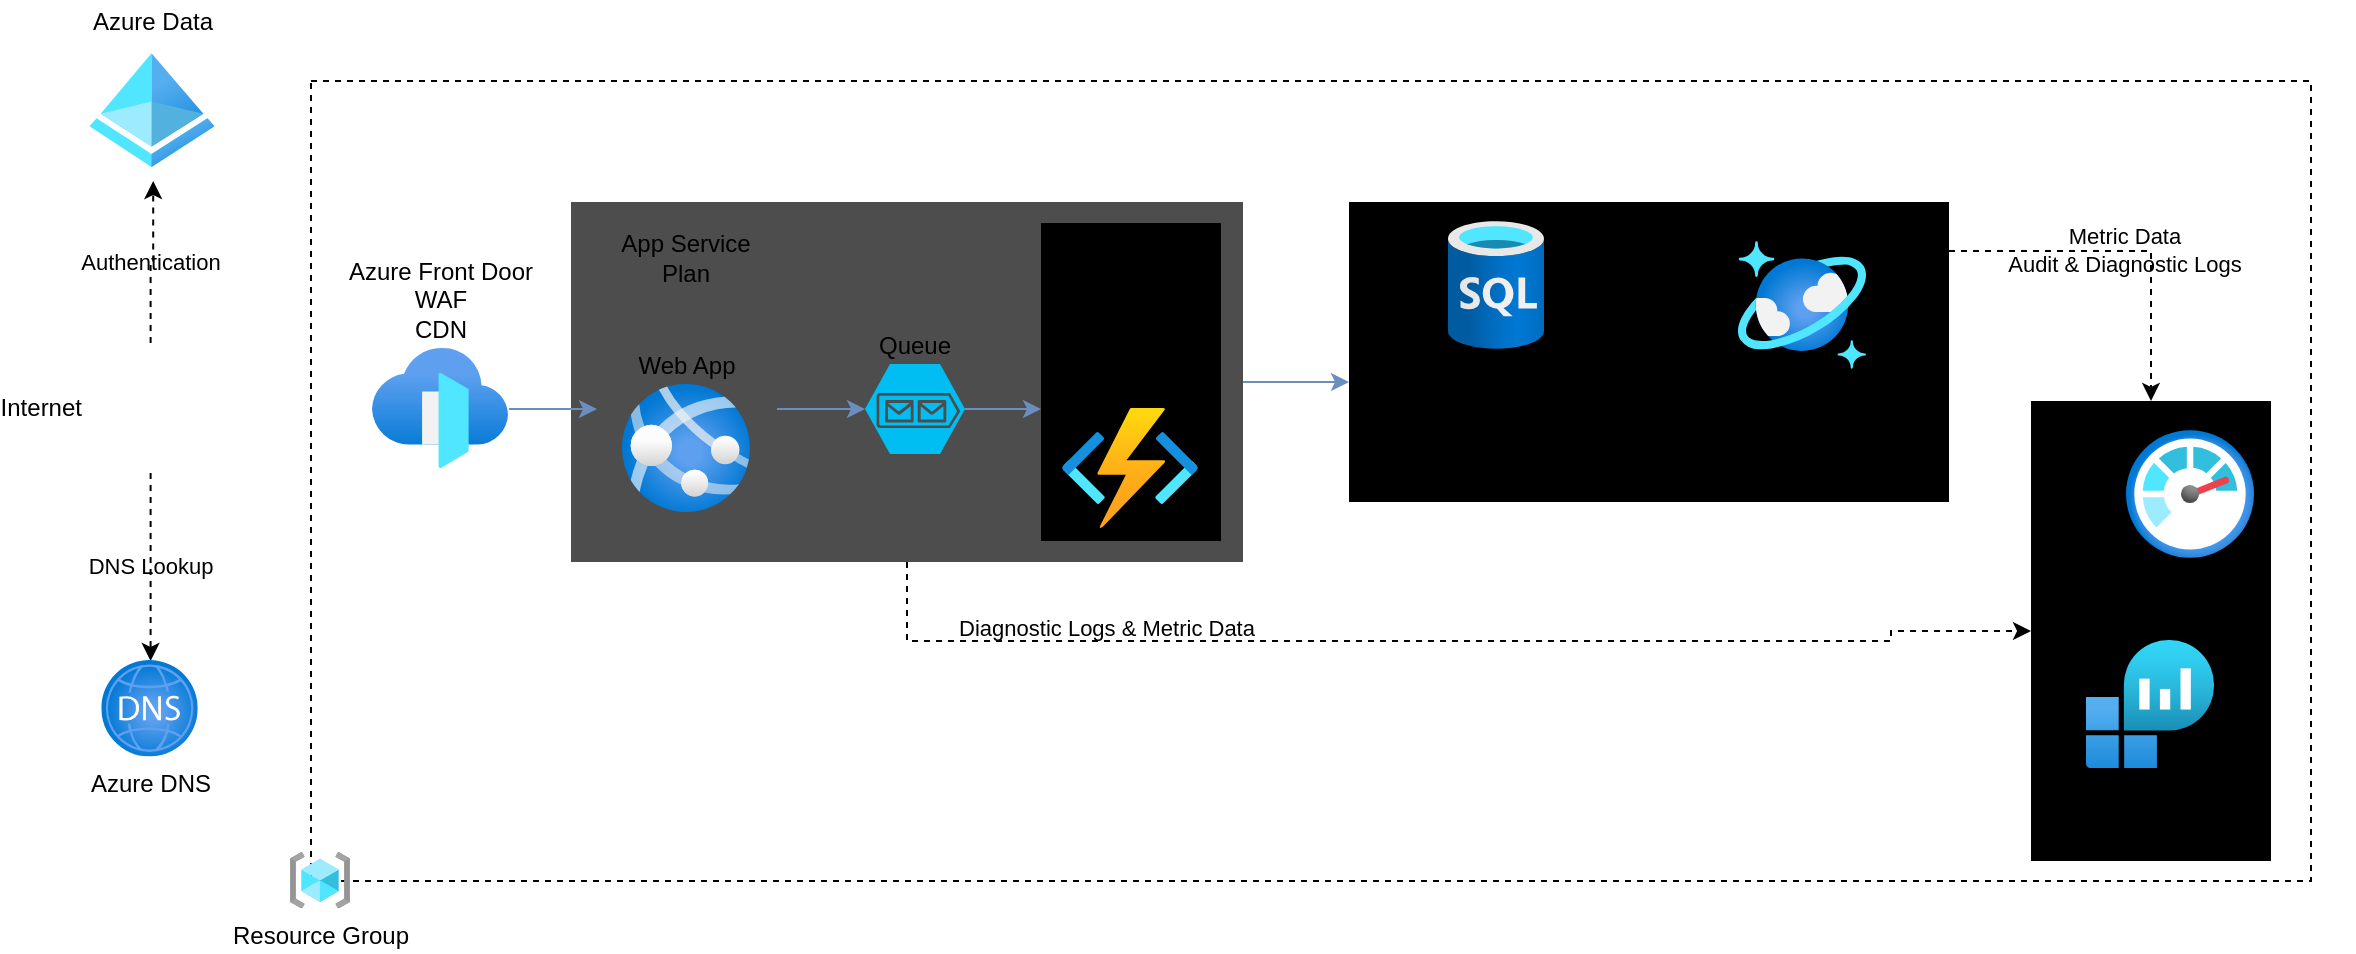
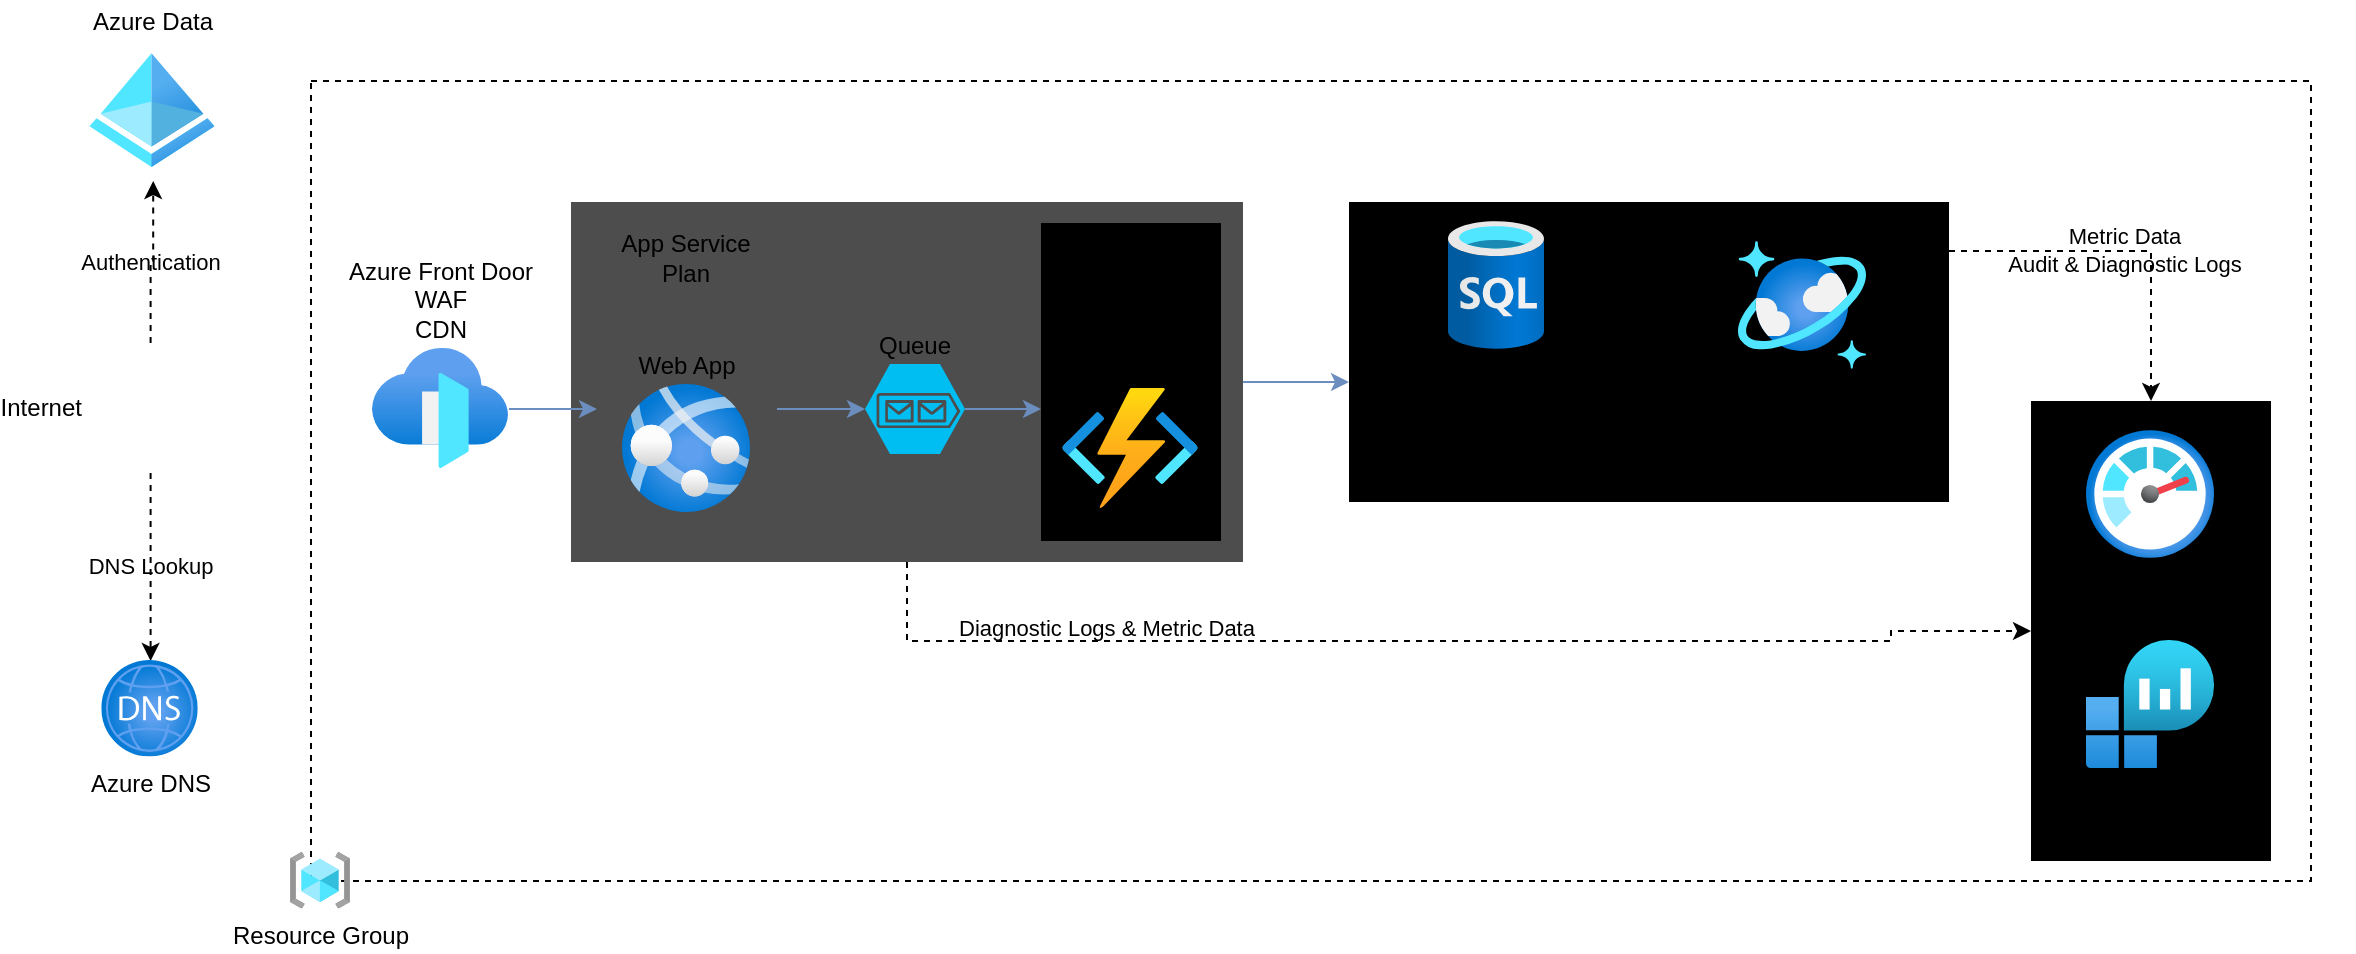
node "Function App": moved (1131, 469) -> (1131, 449)
node "Azure Monitor": moved (2191, 495) -> (2151, 495)
